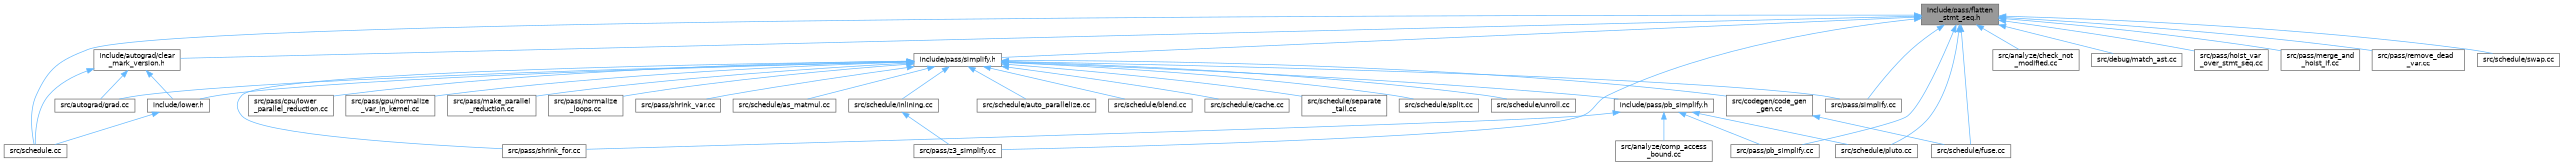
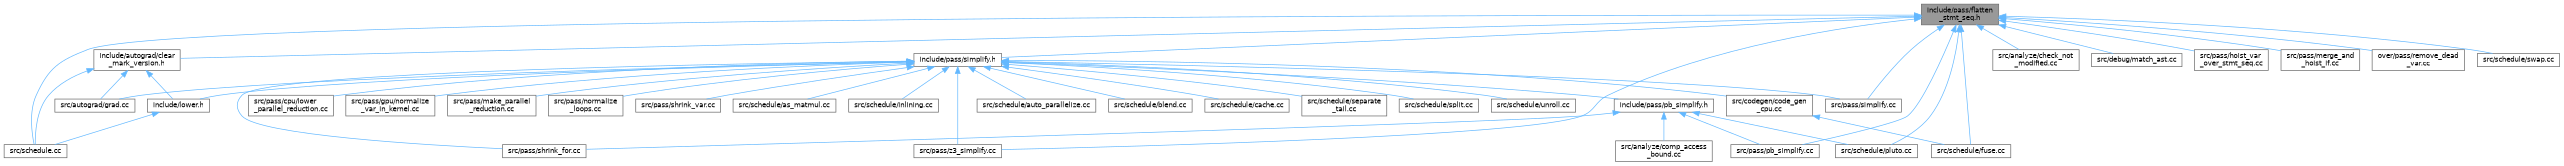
node "src/pass/remove_dead _var.cc": label "src/pass/remove_dead _var.cc" -> "over/pass/remove_dead _var.cc"
node "src/codegen/code_gen _gen.cc": label "src/codegen/code_gen _gen.cc" -> "src/codegen/code_gen _cpu.cc"
edge "src/pass/z3_simplify.cc" -> "src/schedule/inlining.cc": now "src/pass/z3_simplify.cc" -> "include/pass/simplify.h"
